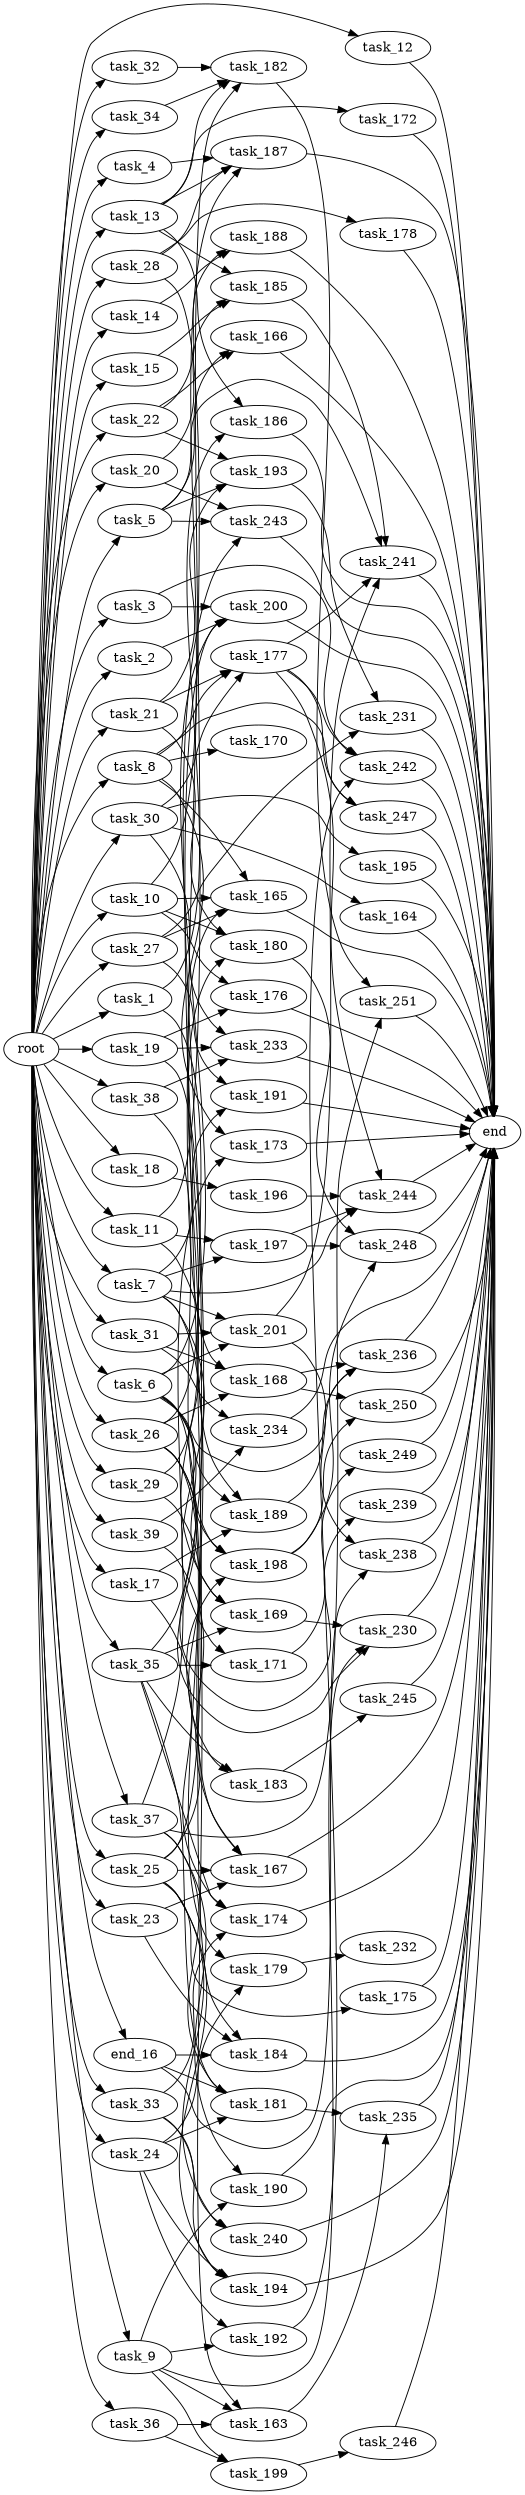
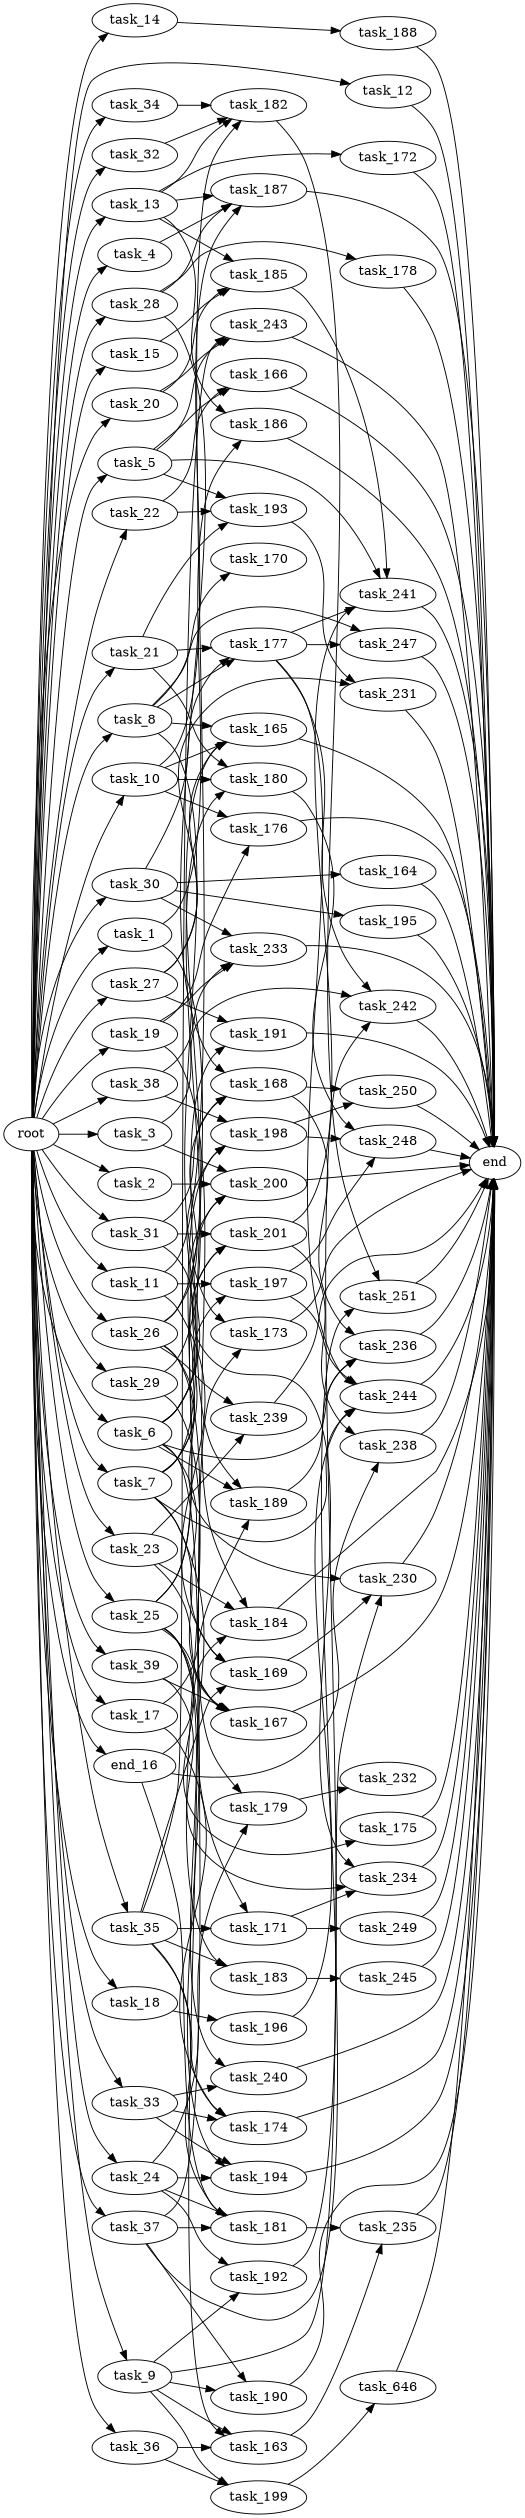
edge "task_22" -> "task_188": removed
edge "task_23" -> "task_239": added
edge "task_171" -> "task_234": added
node "task_246": label "task_246" -> "task_646"
